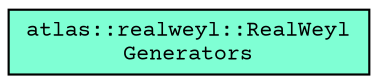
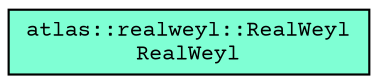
node "atlas::realweyl::RealWeyl Generators": label "atlas::realweyl::RealWeyl Generators" -> "atlas::realweyl::RealWeyl RealWeyl"
